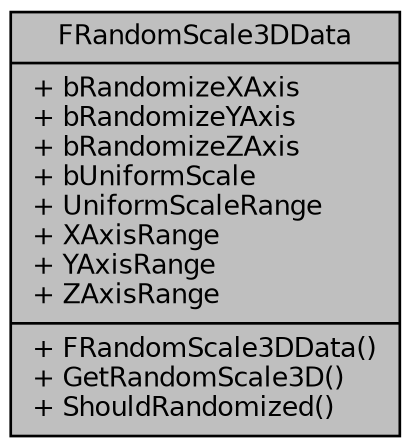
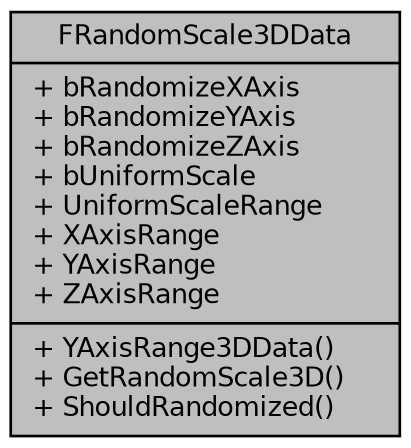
node "FRandomScale3DData": text "+ FRandomScale3DData()" -> "+ YAxisRange3DData()"
